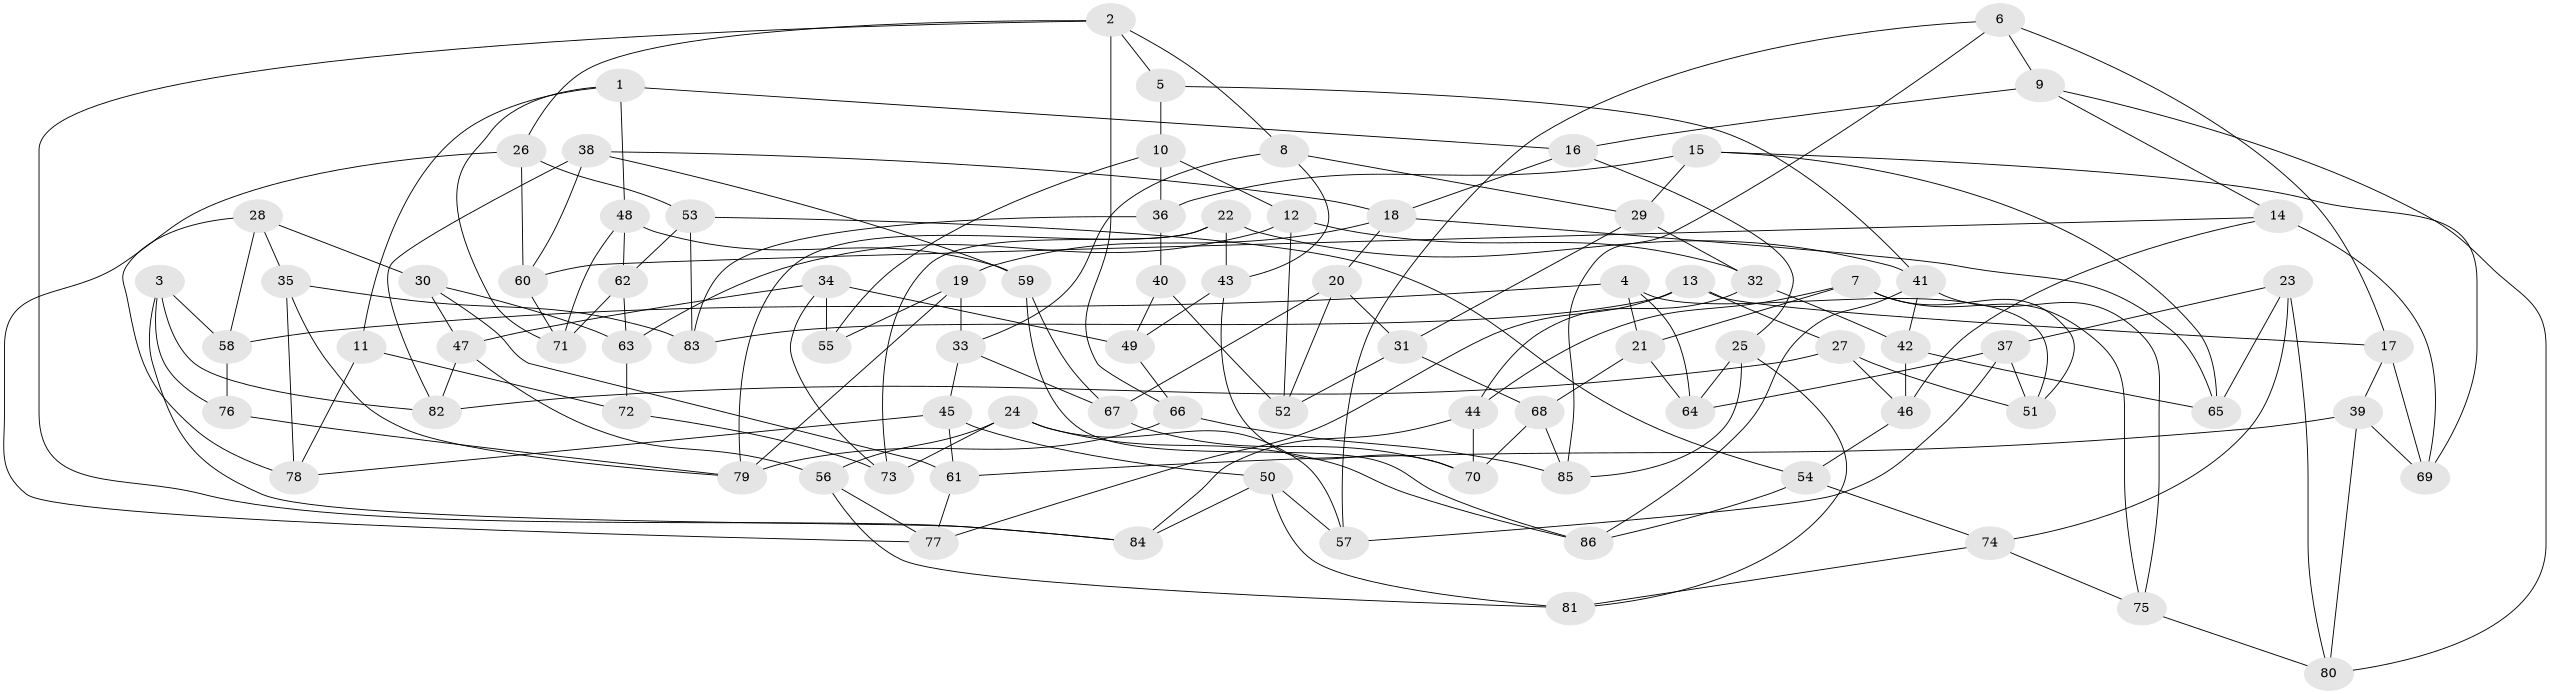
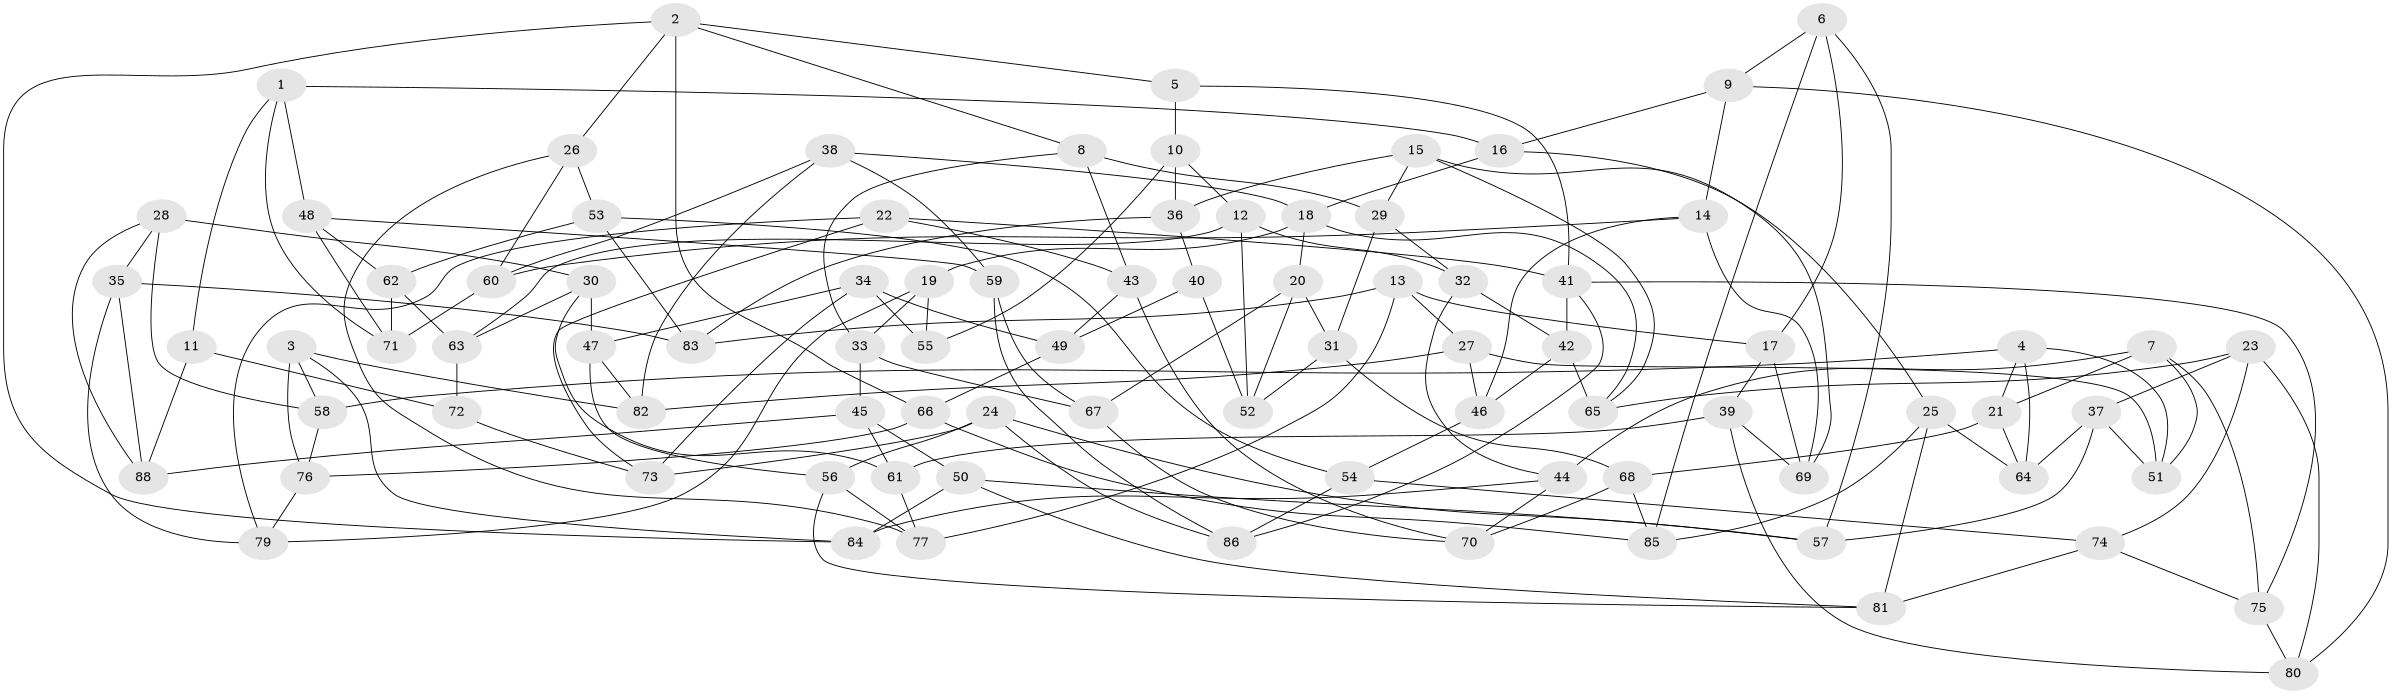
edge "66" -- "79": now "66" -- "76"
node "78": label "78" -> "88"
